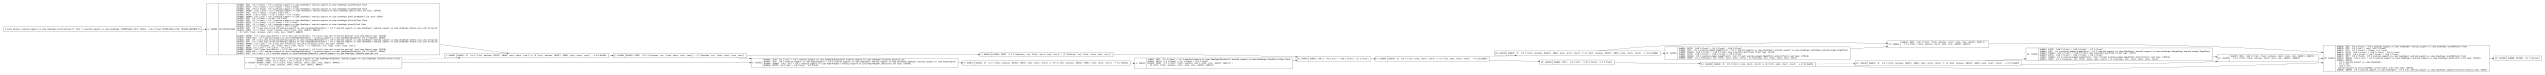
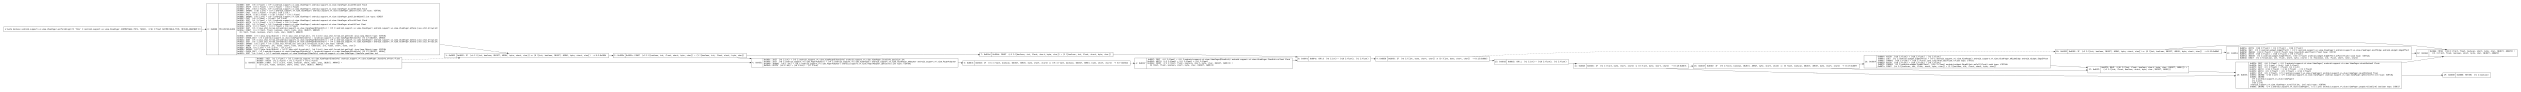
edge "12: 0x0061" -> "18: 0x0076": reversed
